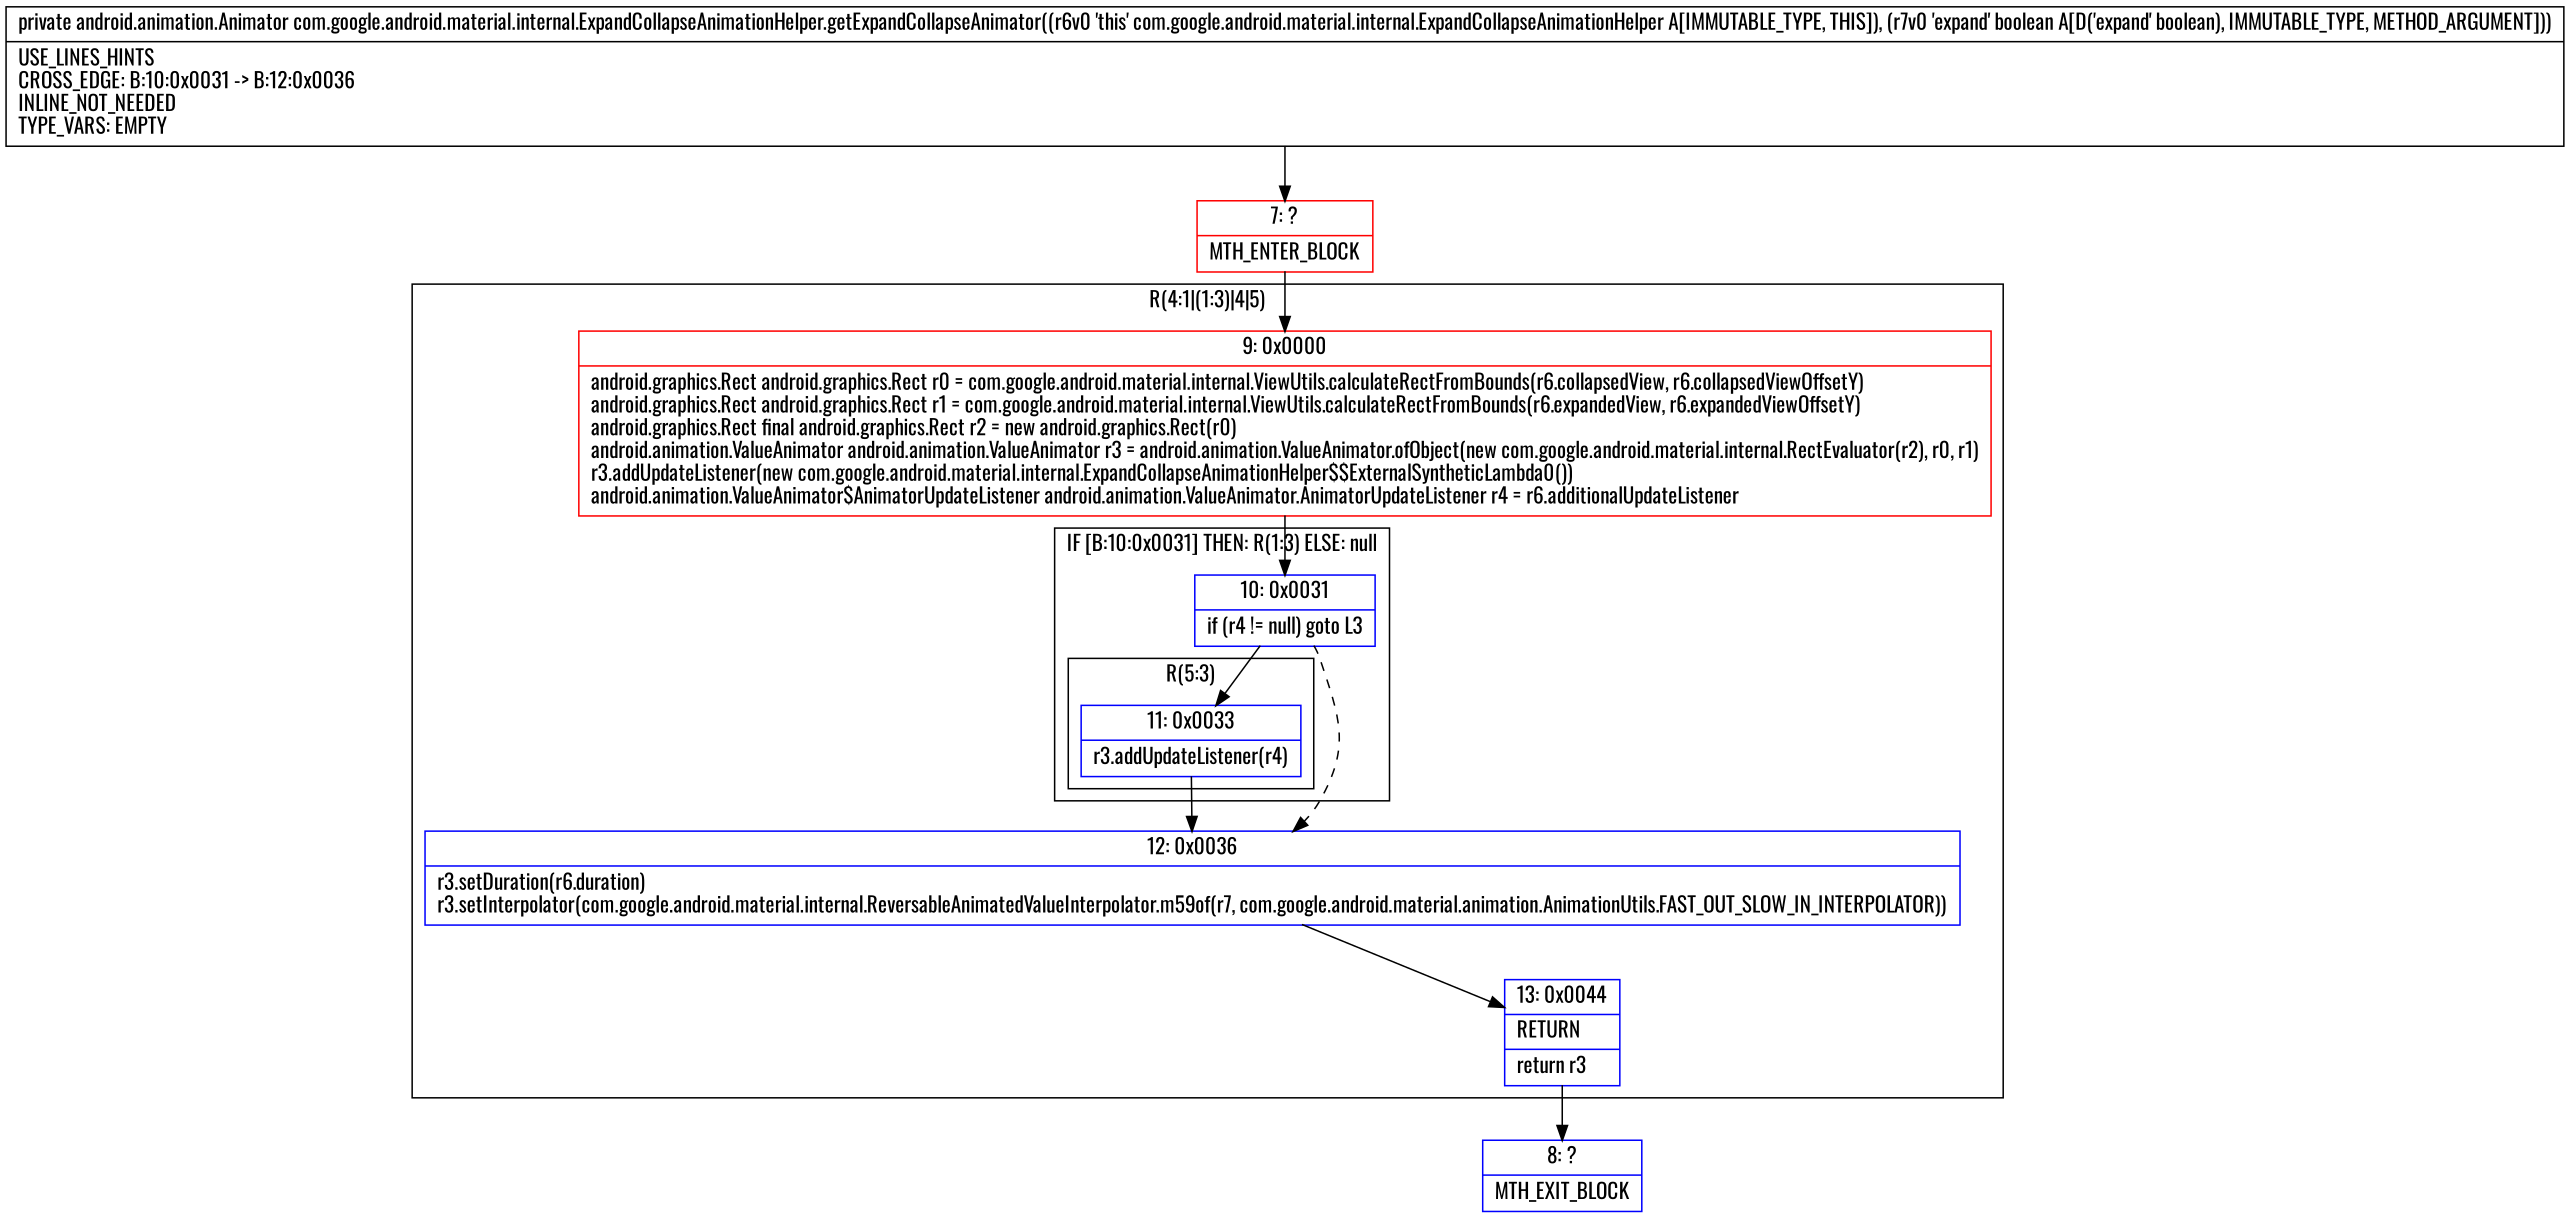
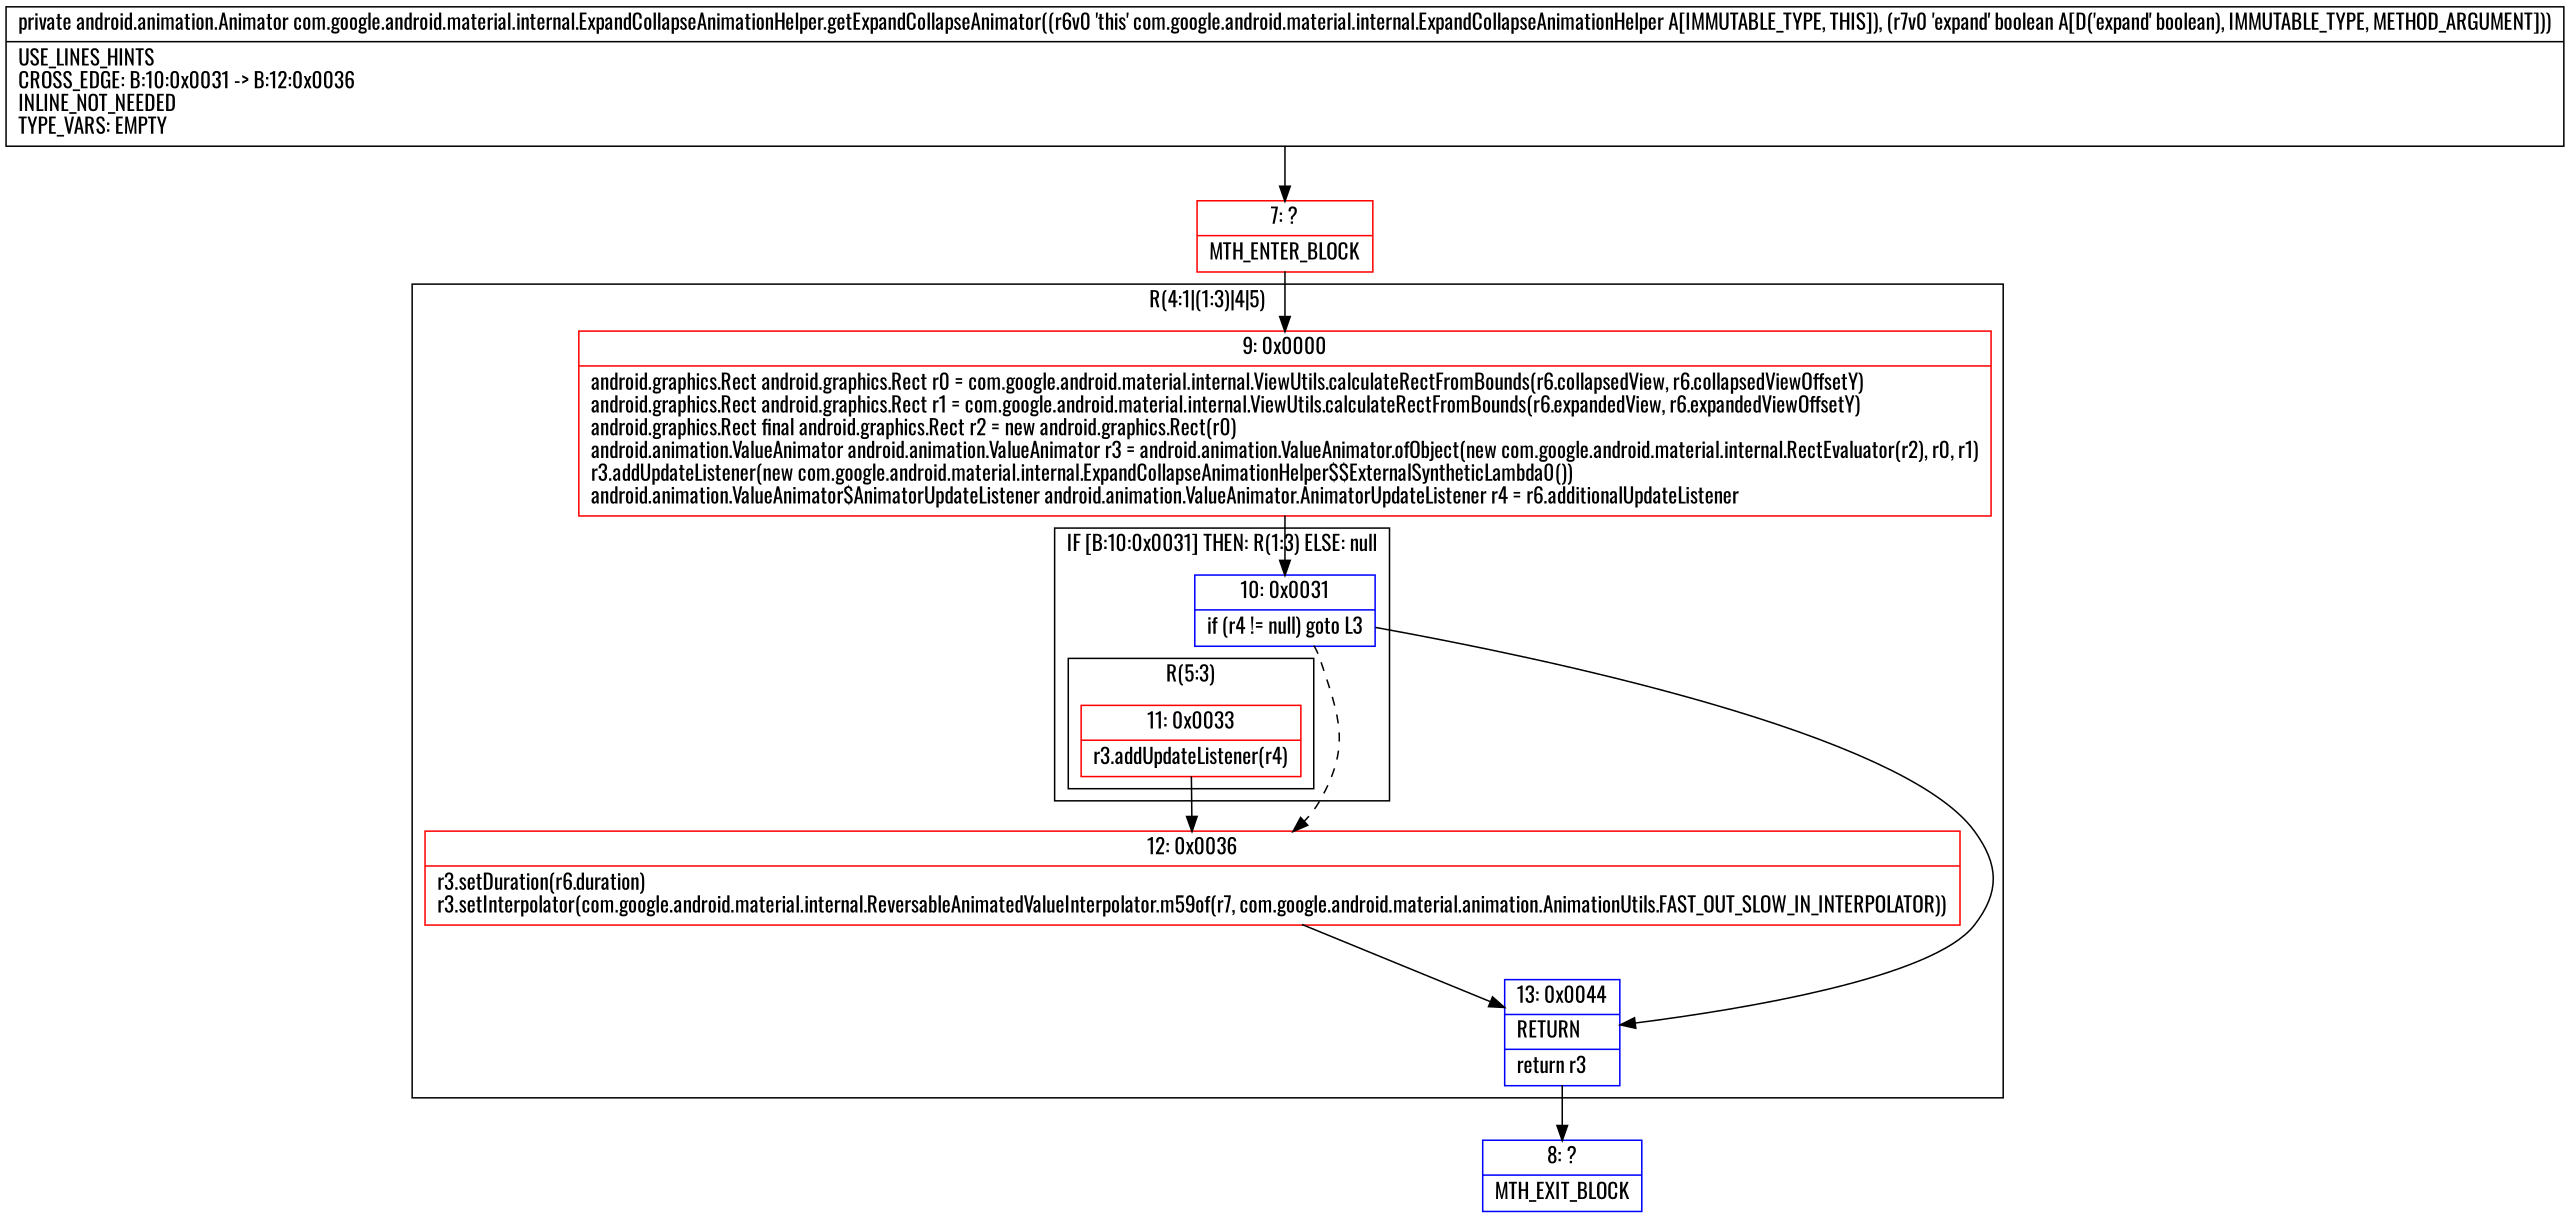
edge "10: 0x0031" -> "11: 0x0033": now "10: 0x0031" -> "13: 0x0044"
node "11: 0x0033": color blue -> red
node "12: 0x0036": color blue -> red
